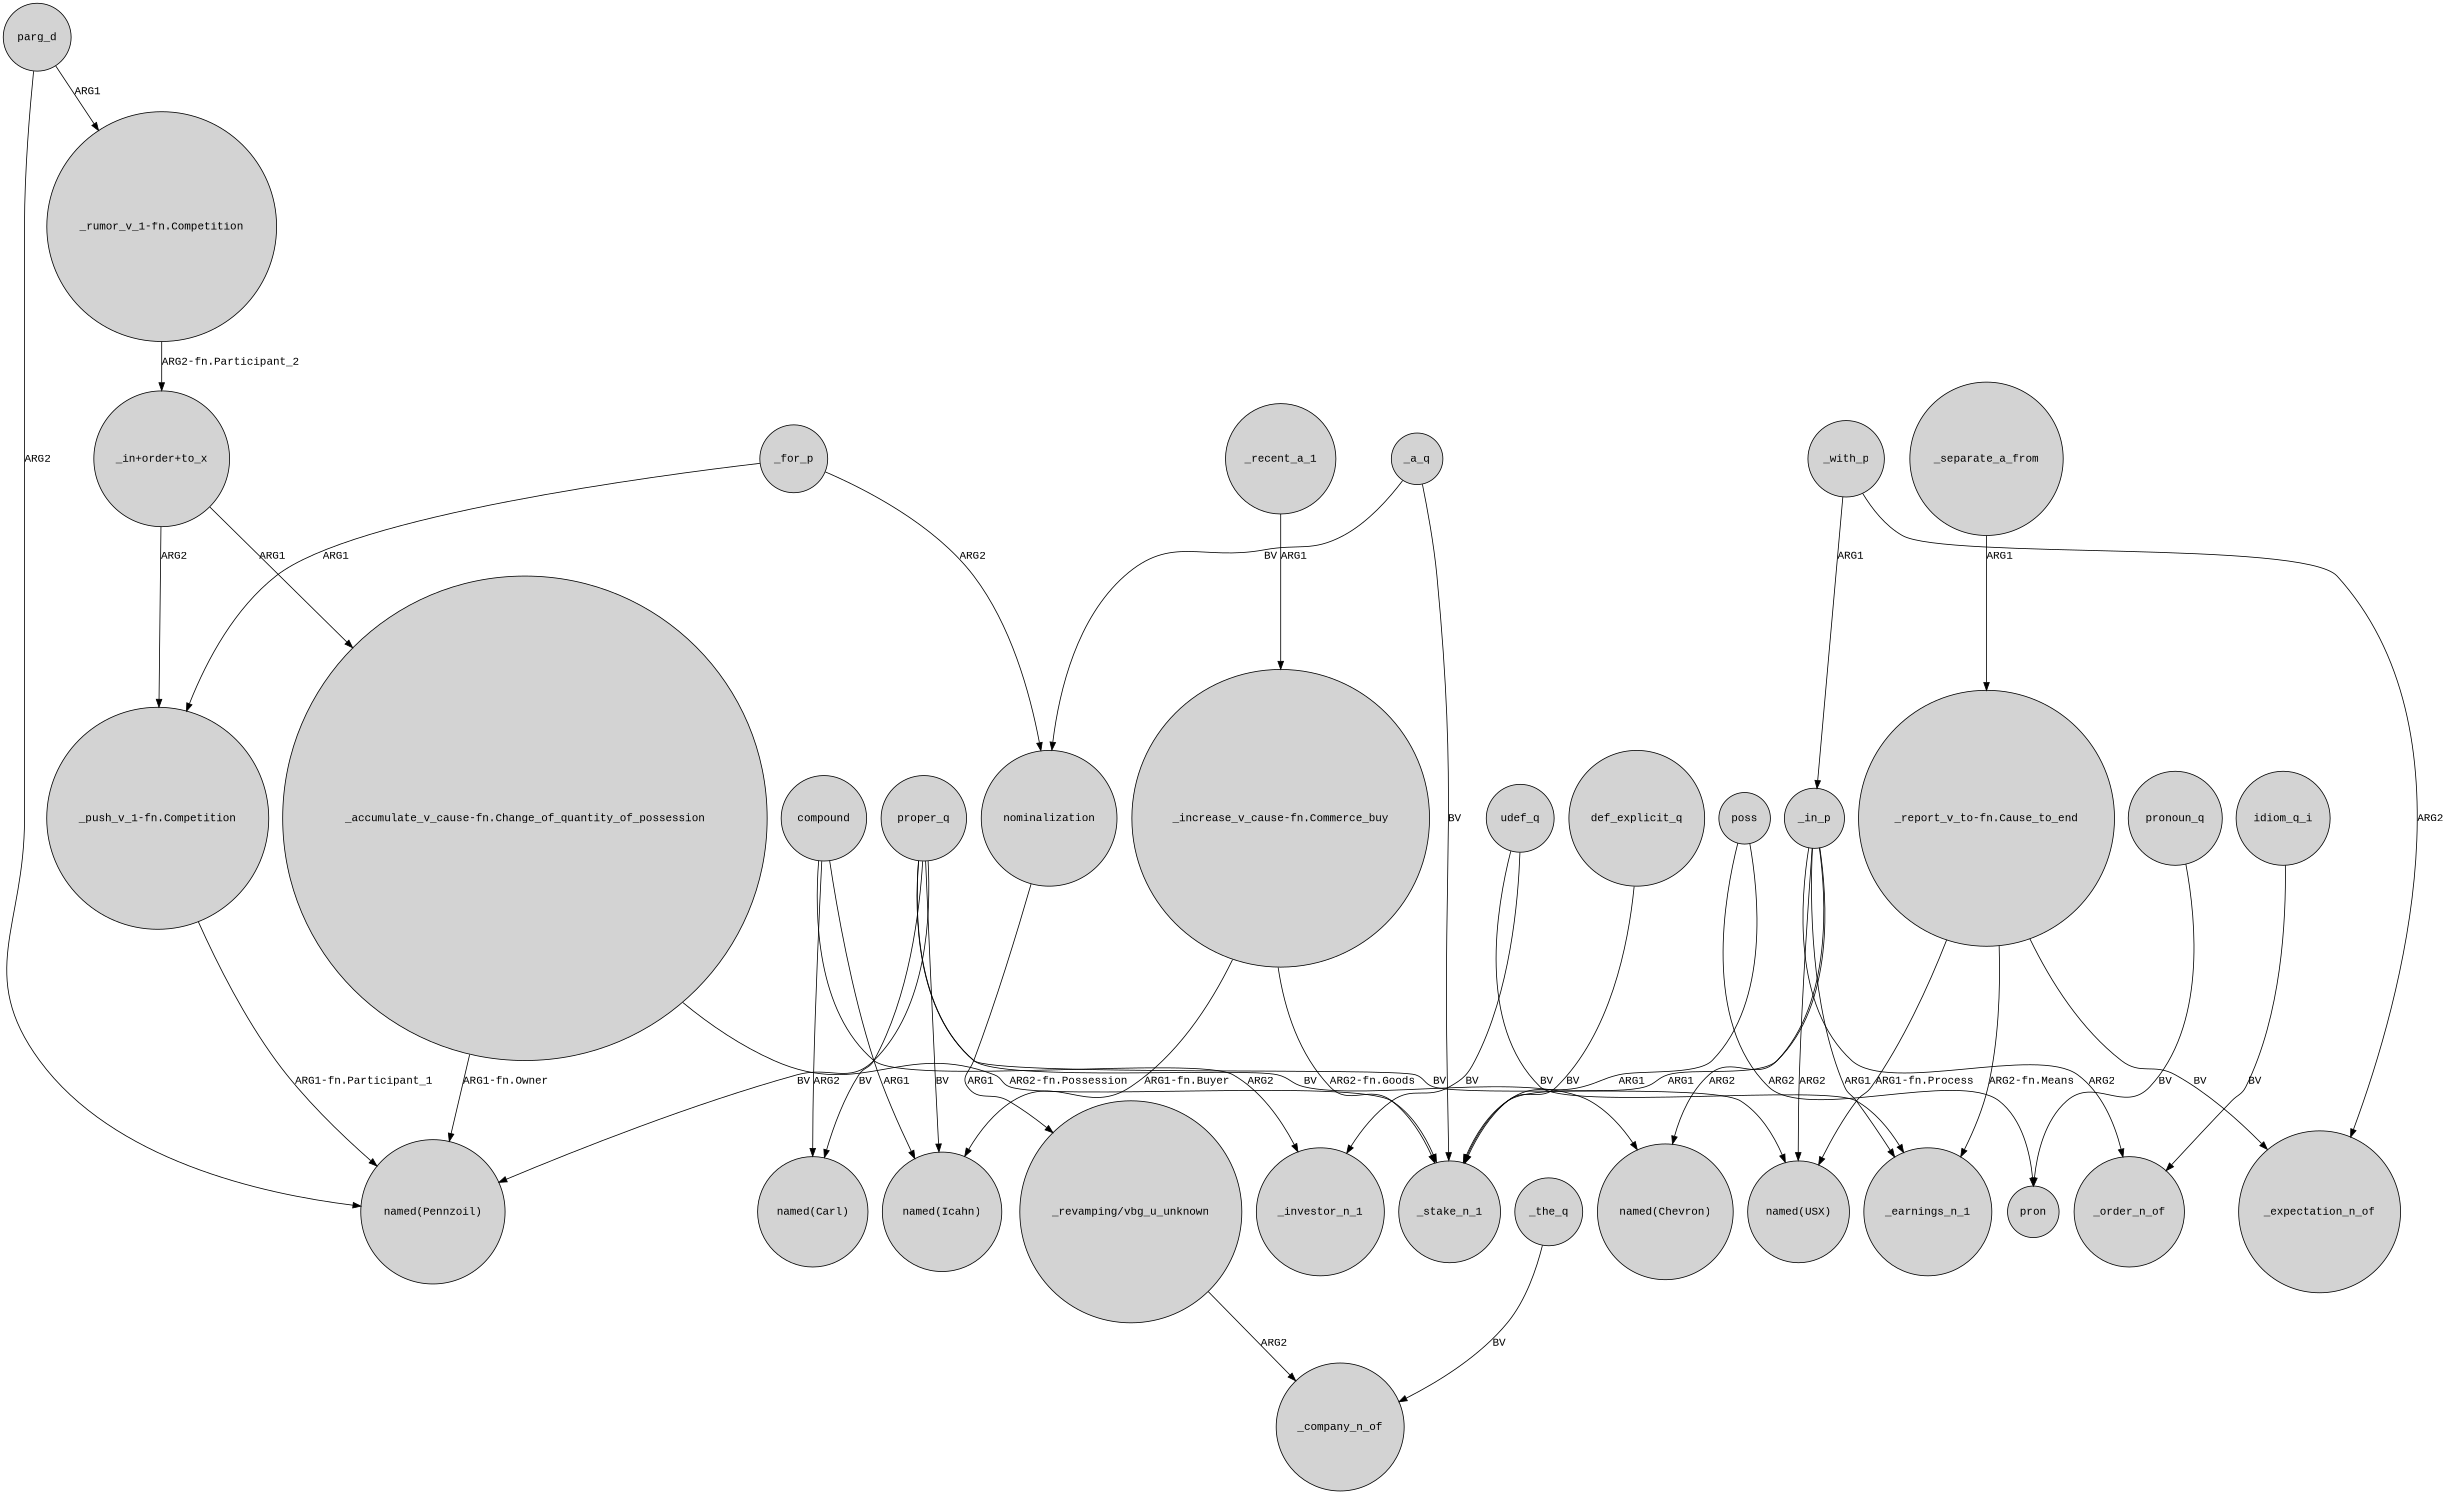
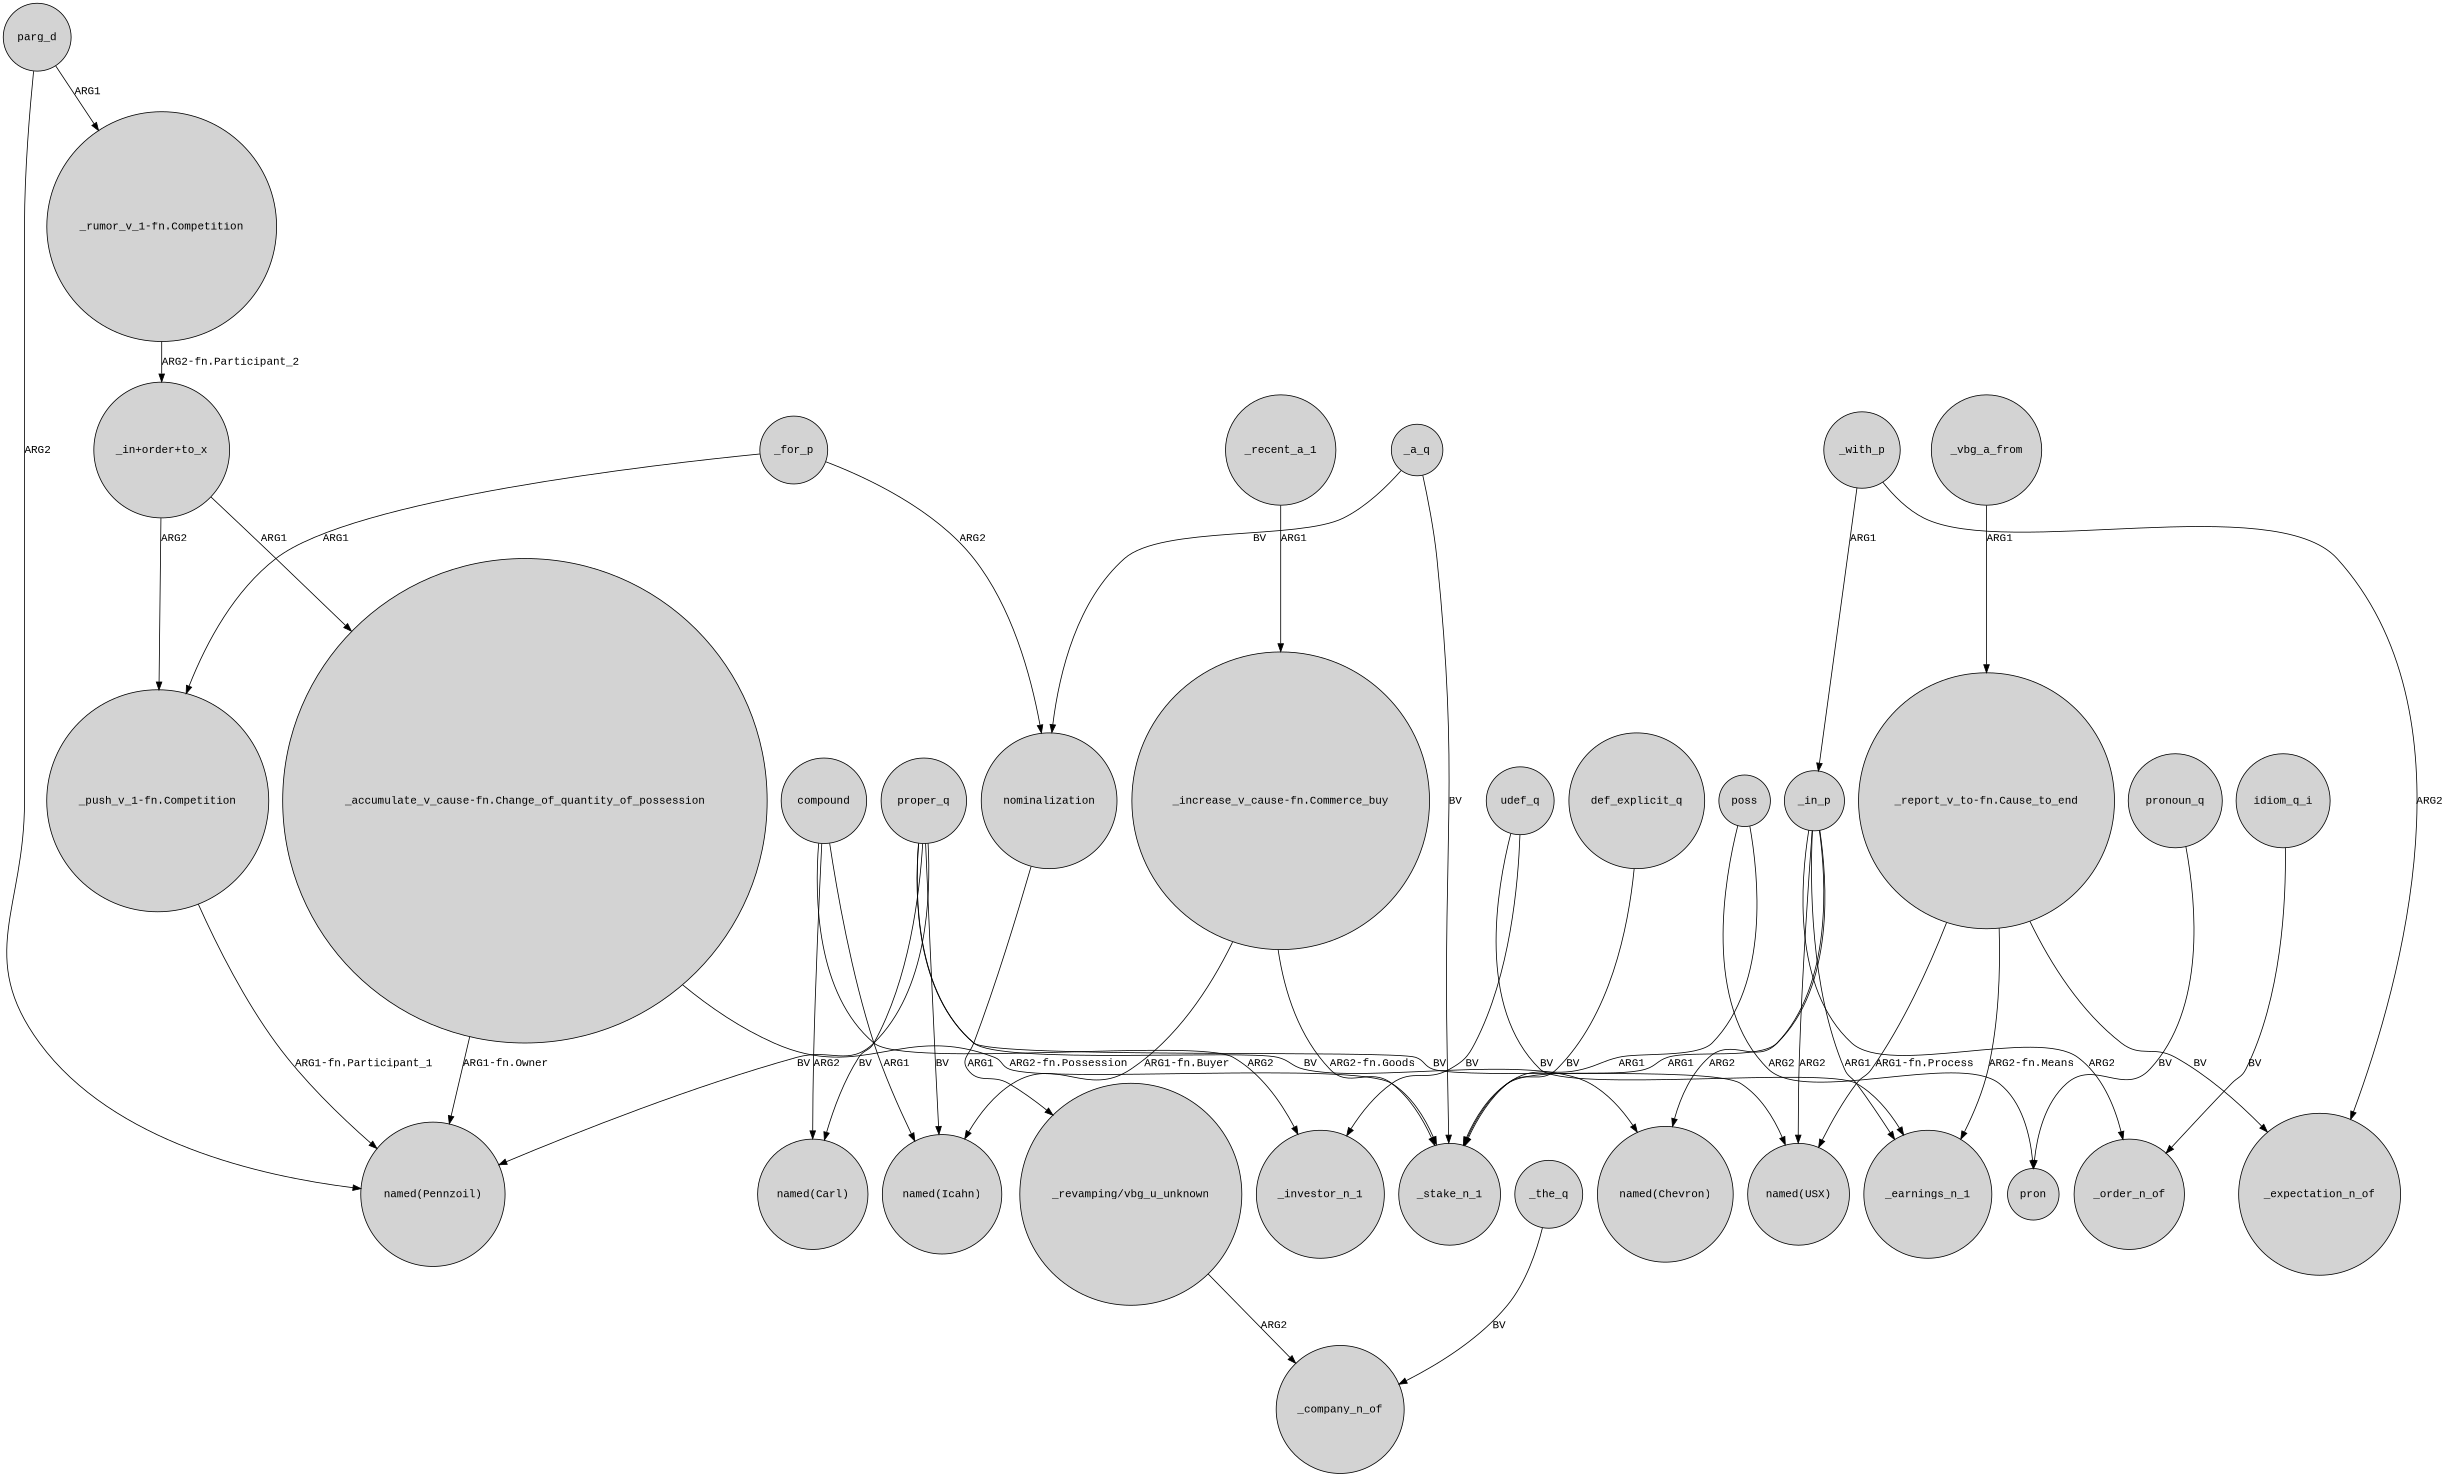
node "_separate_a_from": label "_separate_a_from" -> "_vbg_a_from"
